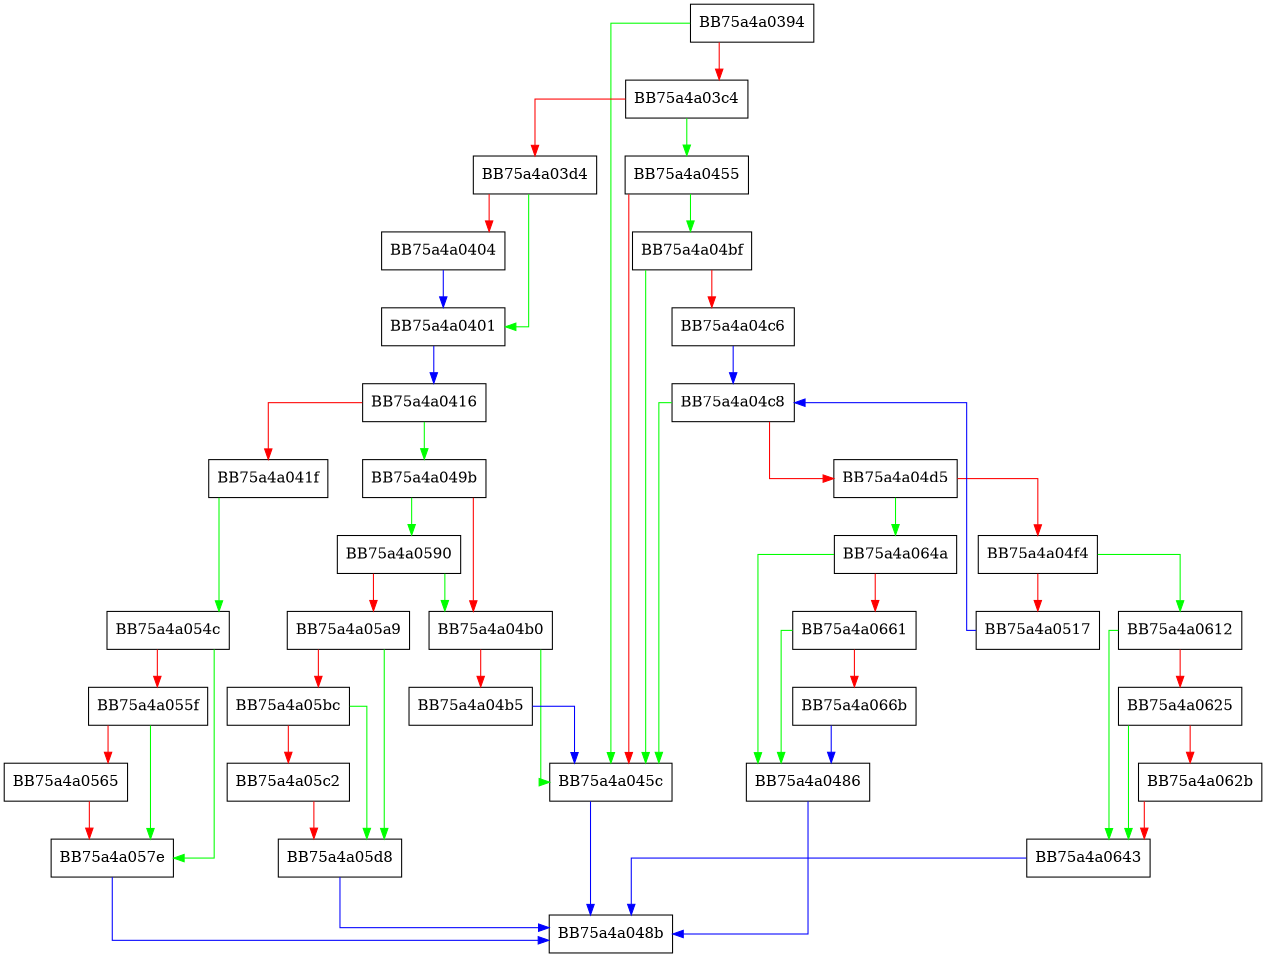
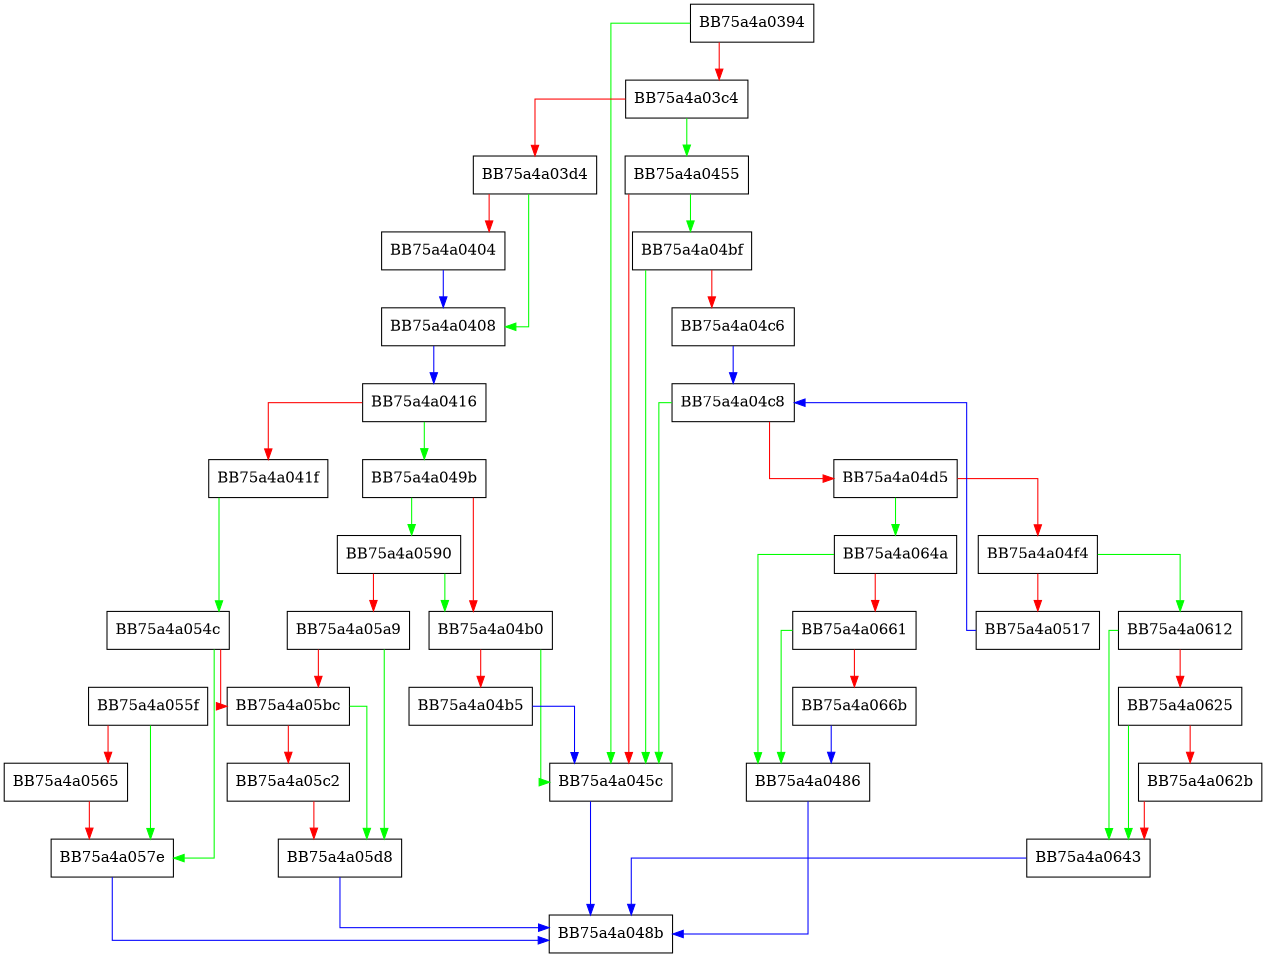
node "BB75a4a0401": label "BB75a4a0401" -> "BB75a4a0408"
edge "BB75a4a054c" -> "BB75a4a055f": now "BB75a4a054c" -> "BB75a4a05bc"
